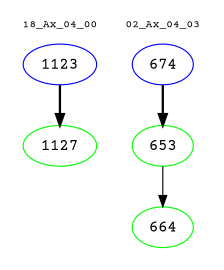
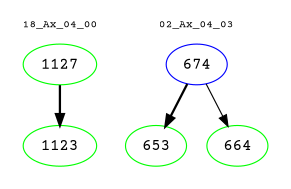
node "1123": color blue -> green
edge "1123" -> "1127": reversed
edge "653" -> "664": now "674" -> "664"
